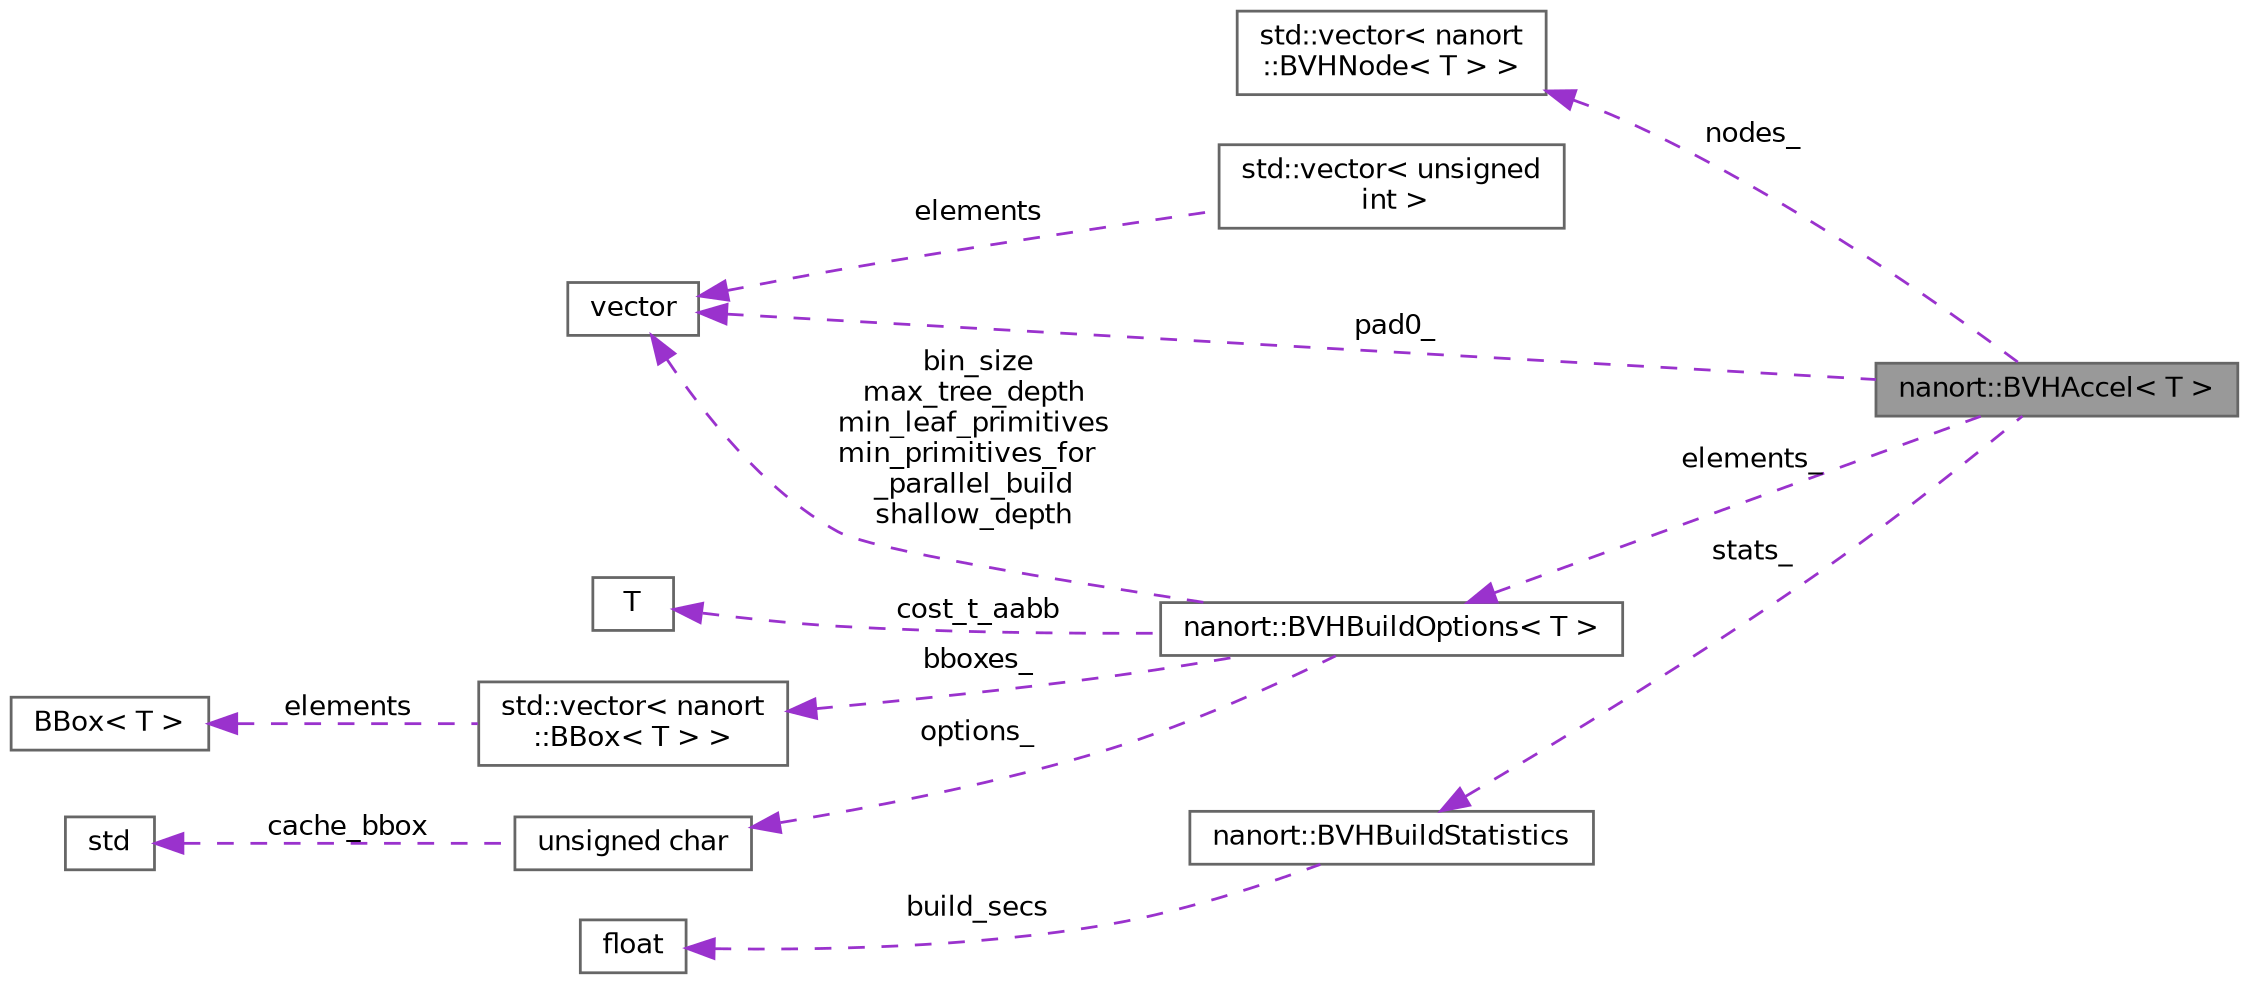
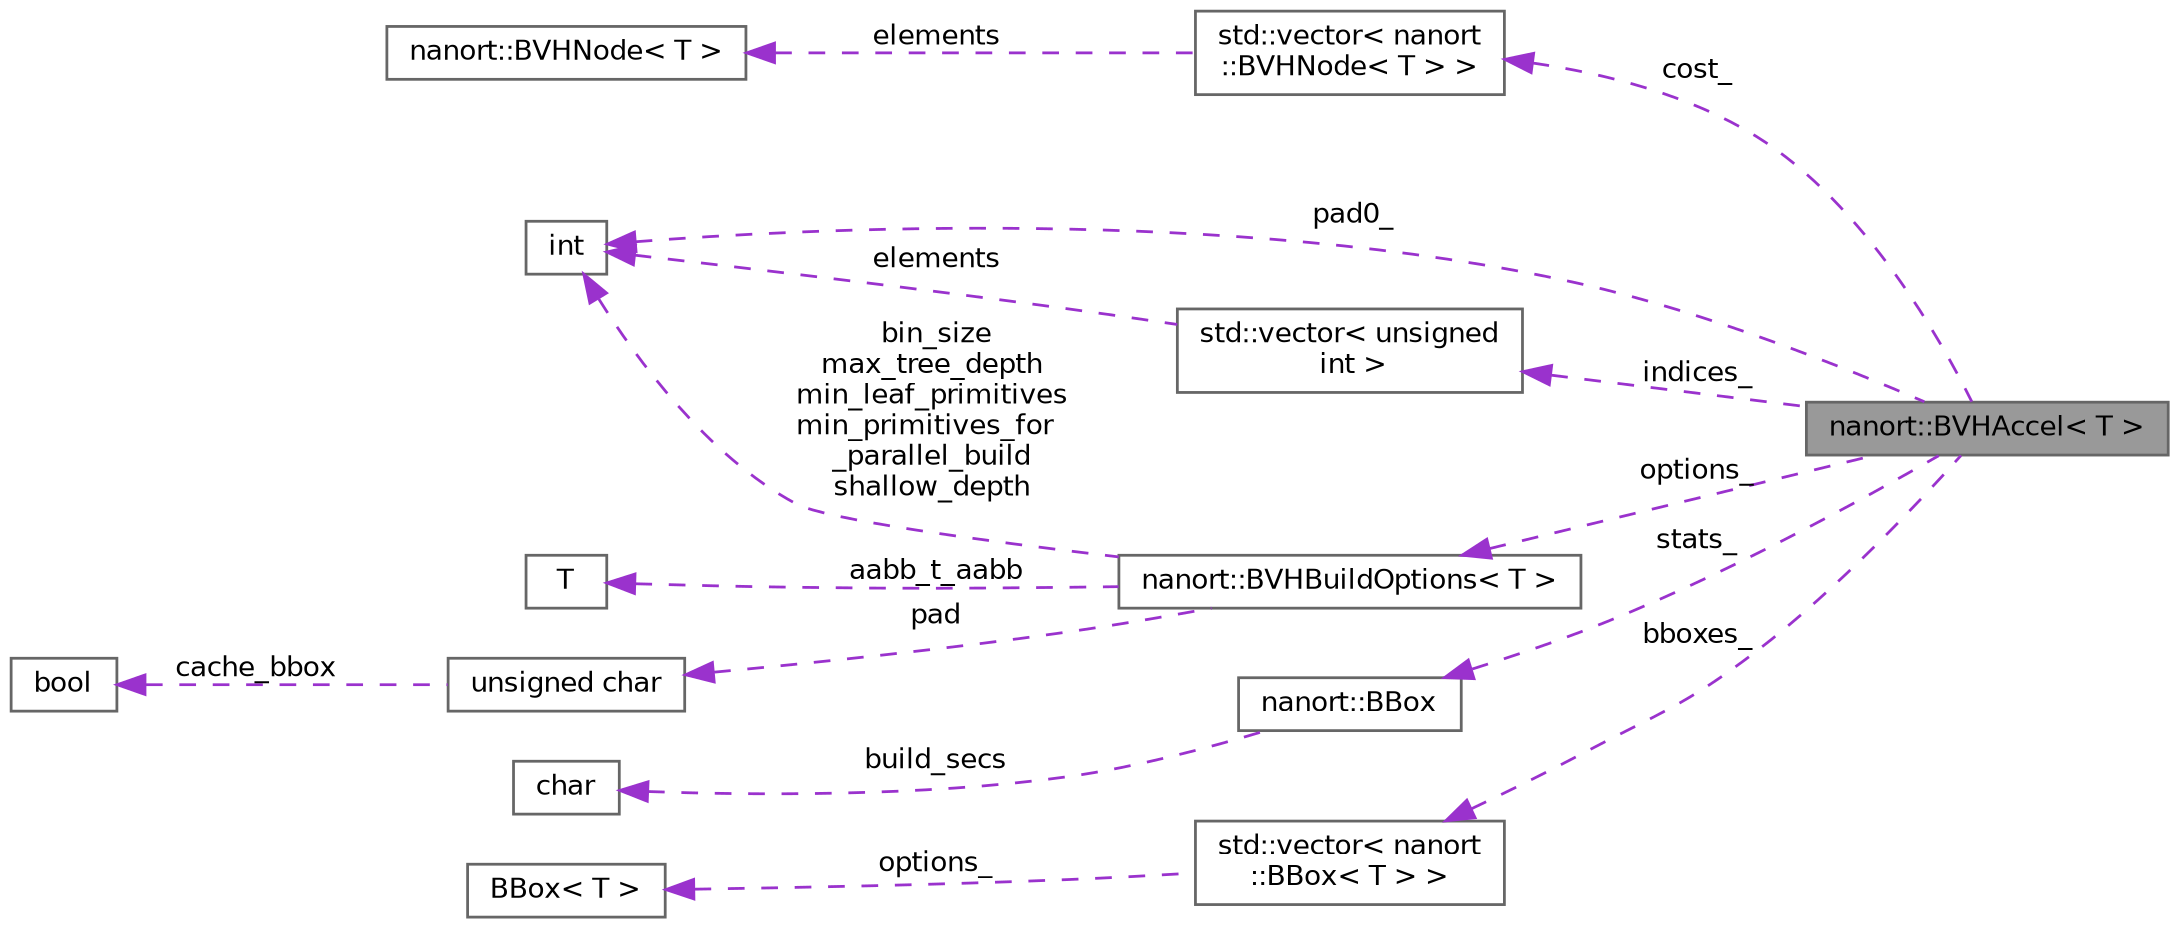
node "nanort::BVHNode< T >": added
edge "nanort::BVHAccel< T >" -> "std::vector< nanort ::BVHNode< T > >": label " nodes_" -> " cost_"
node "vector": label "vector" -> "int"
edge "nanort::BVHAccel< T >" -> "std::vector< unsigned int >": added, label "indices_"
edge "nanort::BVHAccel< T >" -> "nanort::BVHBuildOptions< T >": label " elements_" -> " options_"
edge "nanort::BVHBuildOptions< T >" -> "T": label " cost_t_aabb" -> " aabb_t_aabb"
edge "nanort::BVHBuildOptions< T >" -> "std::vector< nanort ::BBox< T > >": now "nanort::BVHAccel< T >" -> "std::vector< nanort ::BBox< T > >"
edge "std::vector< nanort ::BBox< T > >" -> "BBox< T >": label " elements" -> " options_"
edge "nanort::BVHBuildOptions< T >" -> "unsigned char": label " options_" -> " pad"
node "nanort::BVHBuildStatistics": label "nanort::BVHBuildStatistics" -> "nanort::BBox"
node "std": label "std" -> "bool"
node "float": label "float" -> "char"
